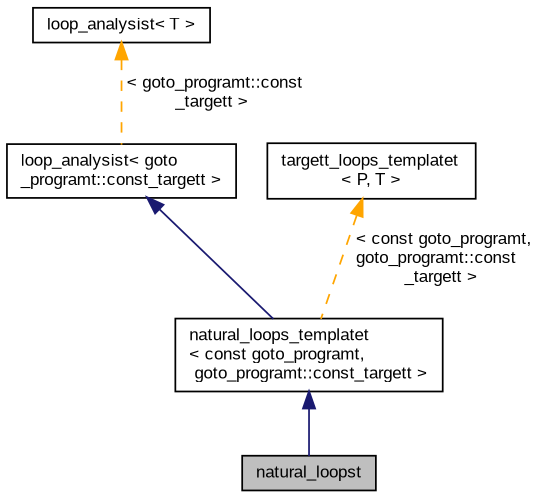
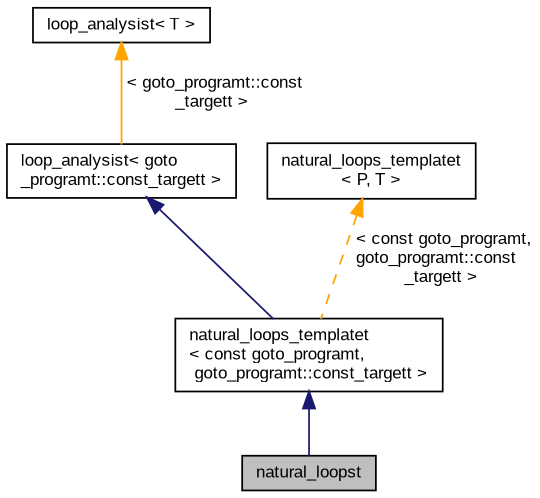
edge "loop_analysist< goto _programt::const_targett >" -> "loop_analysist< T >": style dashed -> solid
node "targett_loops_templatet < P, T >": label "targett_loops_templatet < P, T >" -> "natural_loops_templatet < P, T >"
